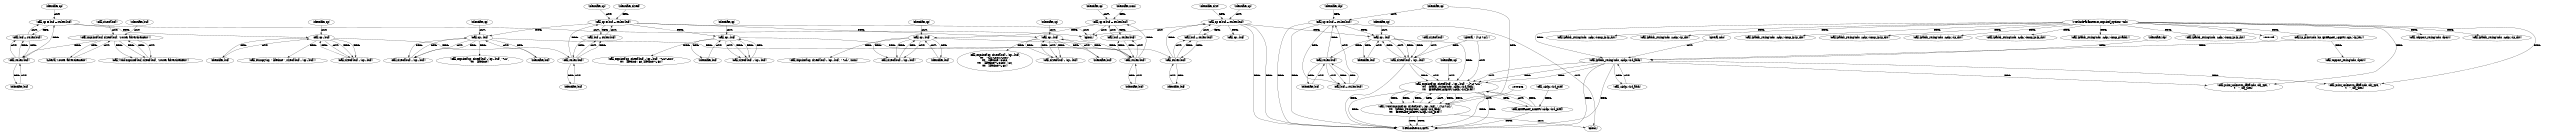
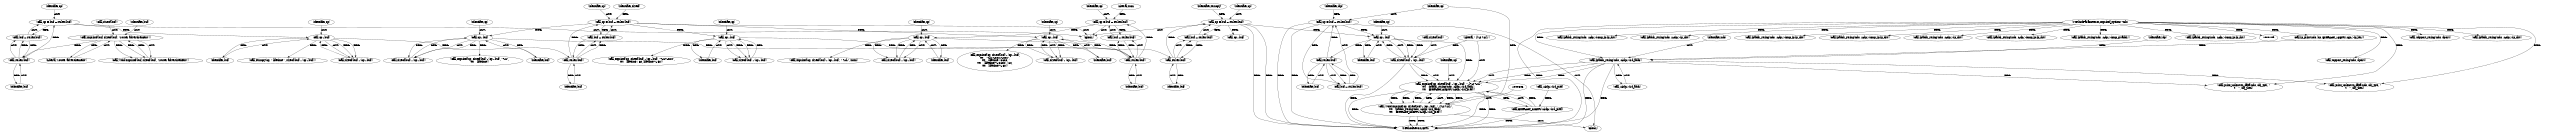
node "(Identifier,num)": label "(Identifier,num)" -> "(Literal,num)"
node "(Identifier,size)": label "(Identifier,size)" -> "(Identifier,strncpy)"
edge "(MethodParameterIn,snprintf_options *ndo)" -> "(MethodReturn,BITS)": added, label "DDG:"
edge "(MethodParameterIn,snprintf_options *ndo)" -> "1000109": label "AST: " -> "DDG: "
node "(Literal,ndo)": label "(Literal,ndo)" -> "(Identifier,ndo)"
edge "(Call,ip_print(ndo, bp, EXTRACT_16BITS(&ip->ip_len)))" -> "(Call,tcpport_string(ndo, dport))": now "(MethodParameterIn,snprintf_options *ndo)" -> "(Call,tcpport_string(ndo, dport))"
